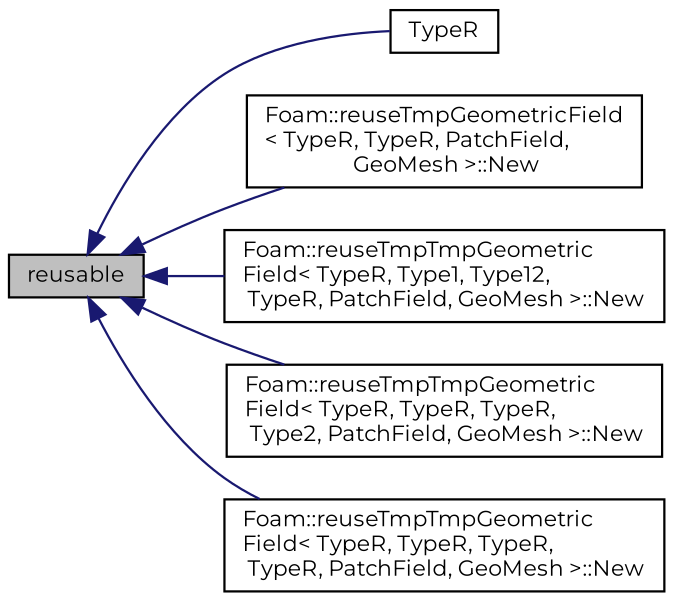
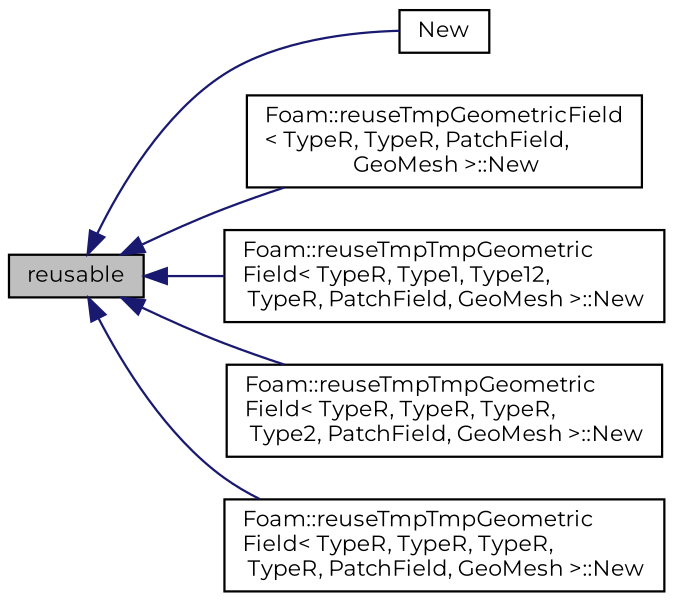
node "TypeR": label "TypeR" -> "New"
